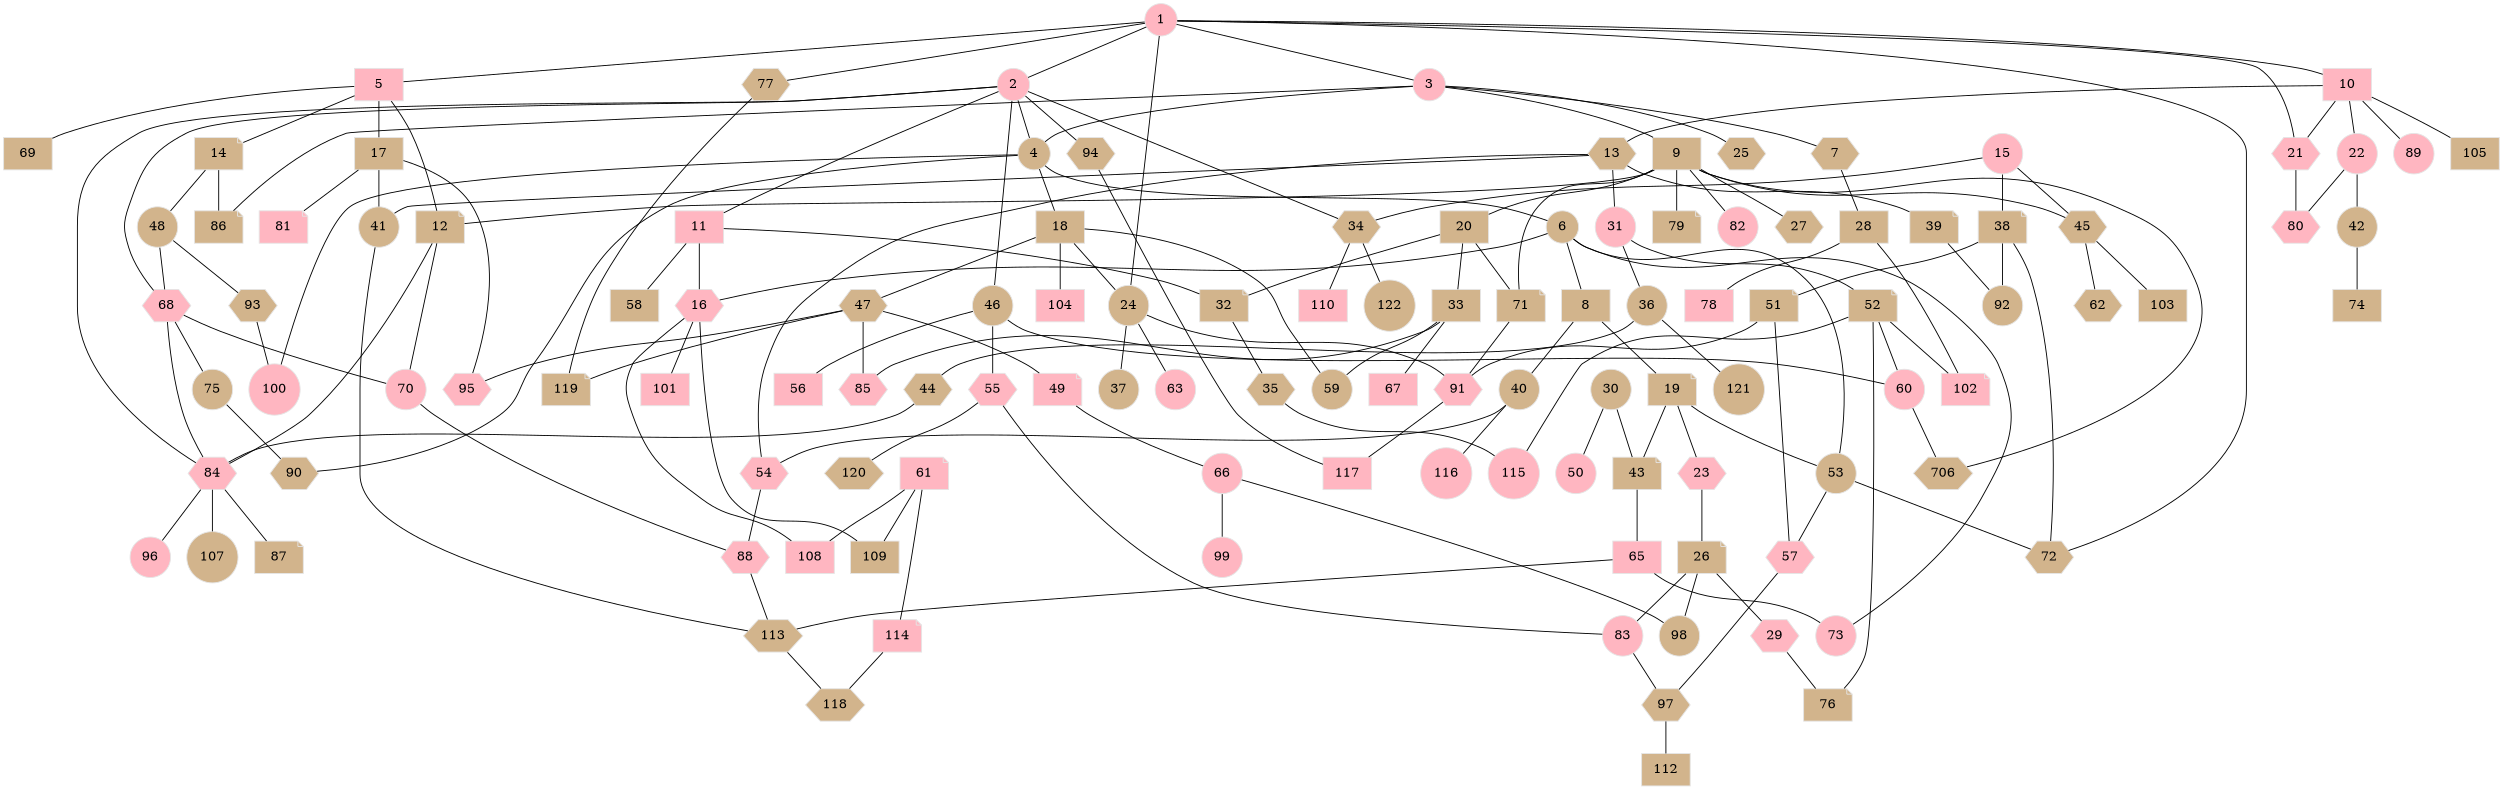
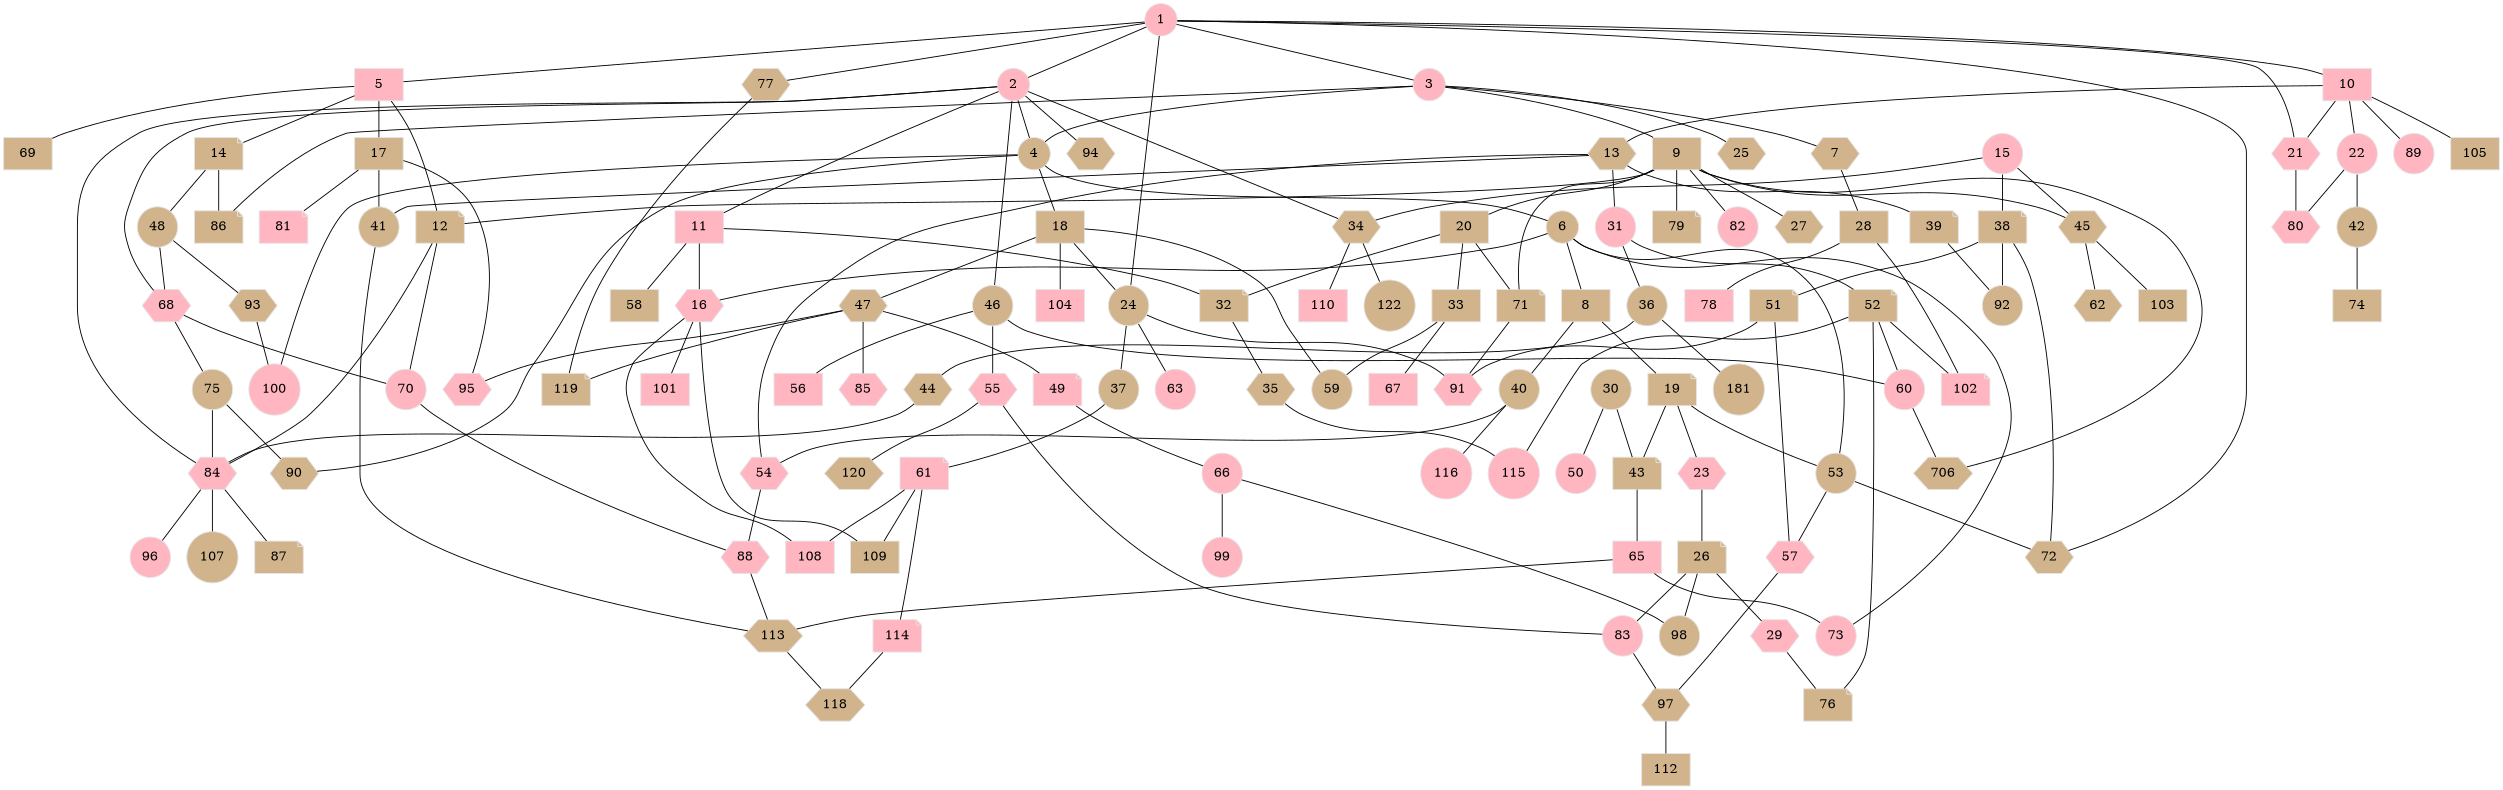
edge "33" -- "85": removed
node "121": label "121" -> "181"
edge "68" -- "84": now "75" -- "84"
edge "37" -- "61": added
node "117": removed
